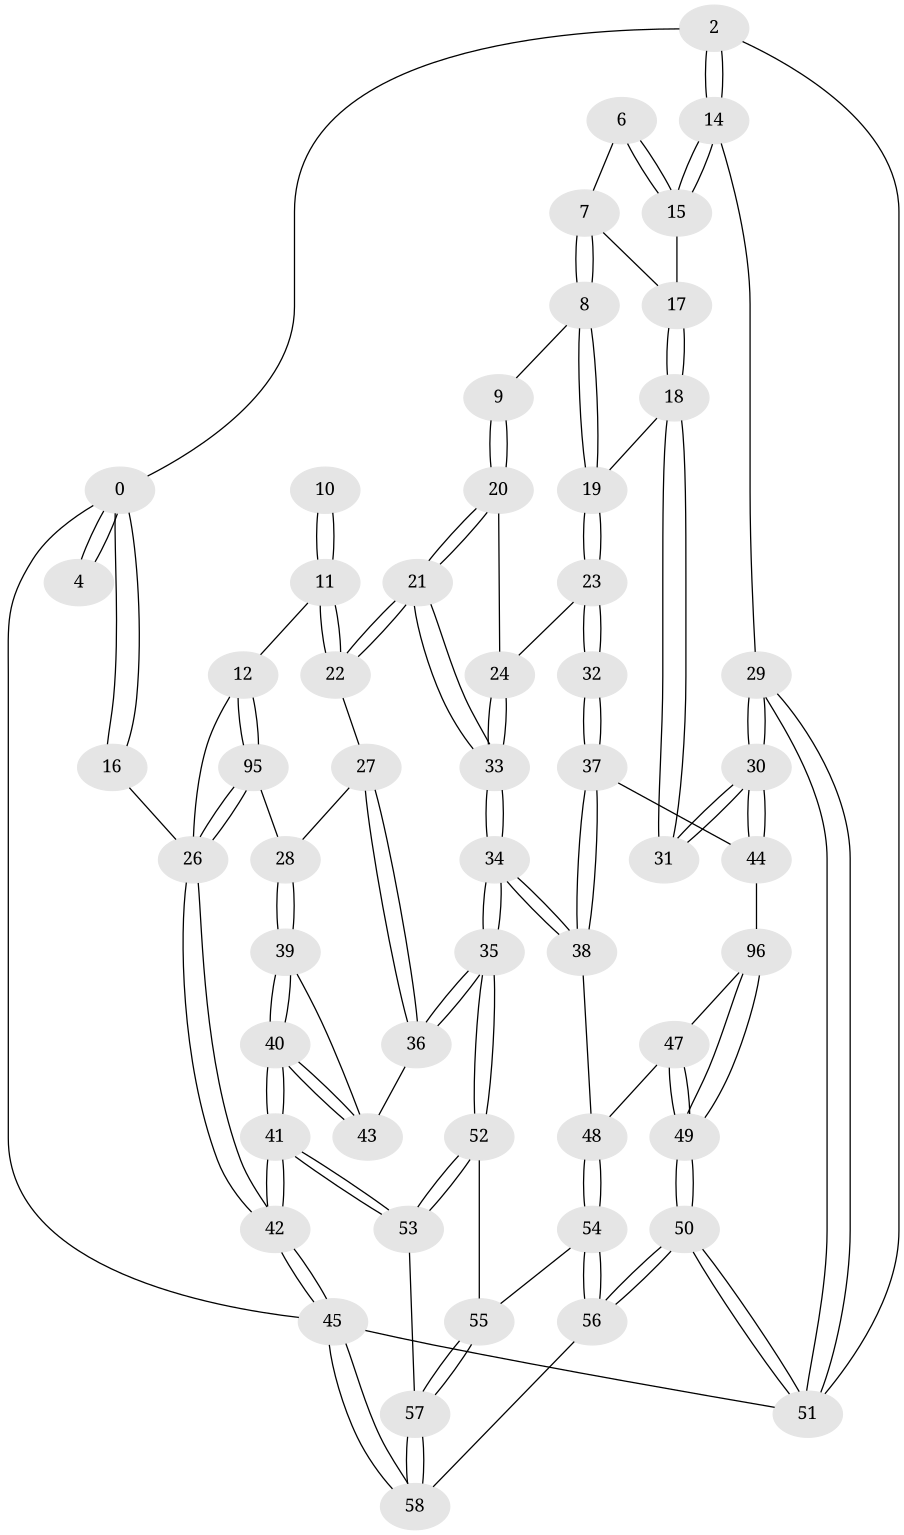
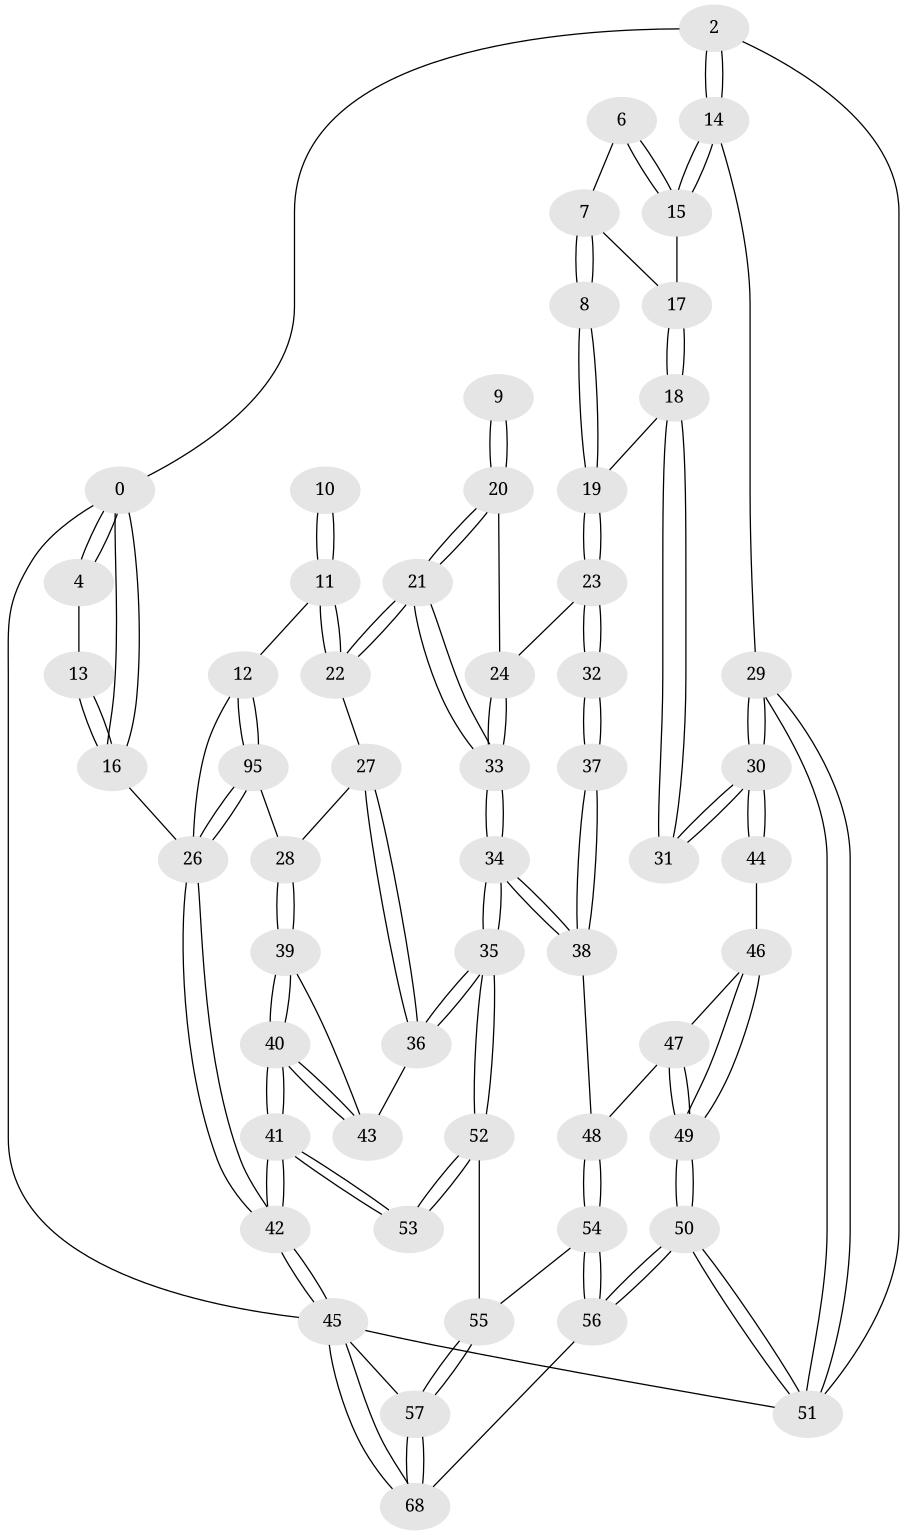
edge "8" -- "9": removed
node "13": added
edge "37" -- "44": removed
node "96": label "96" -> "46"
edge "53" -- "57": now "45" -- "57"
node "58": label "58" -> "68"
